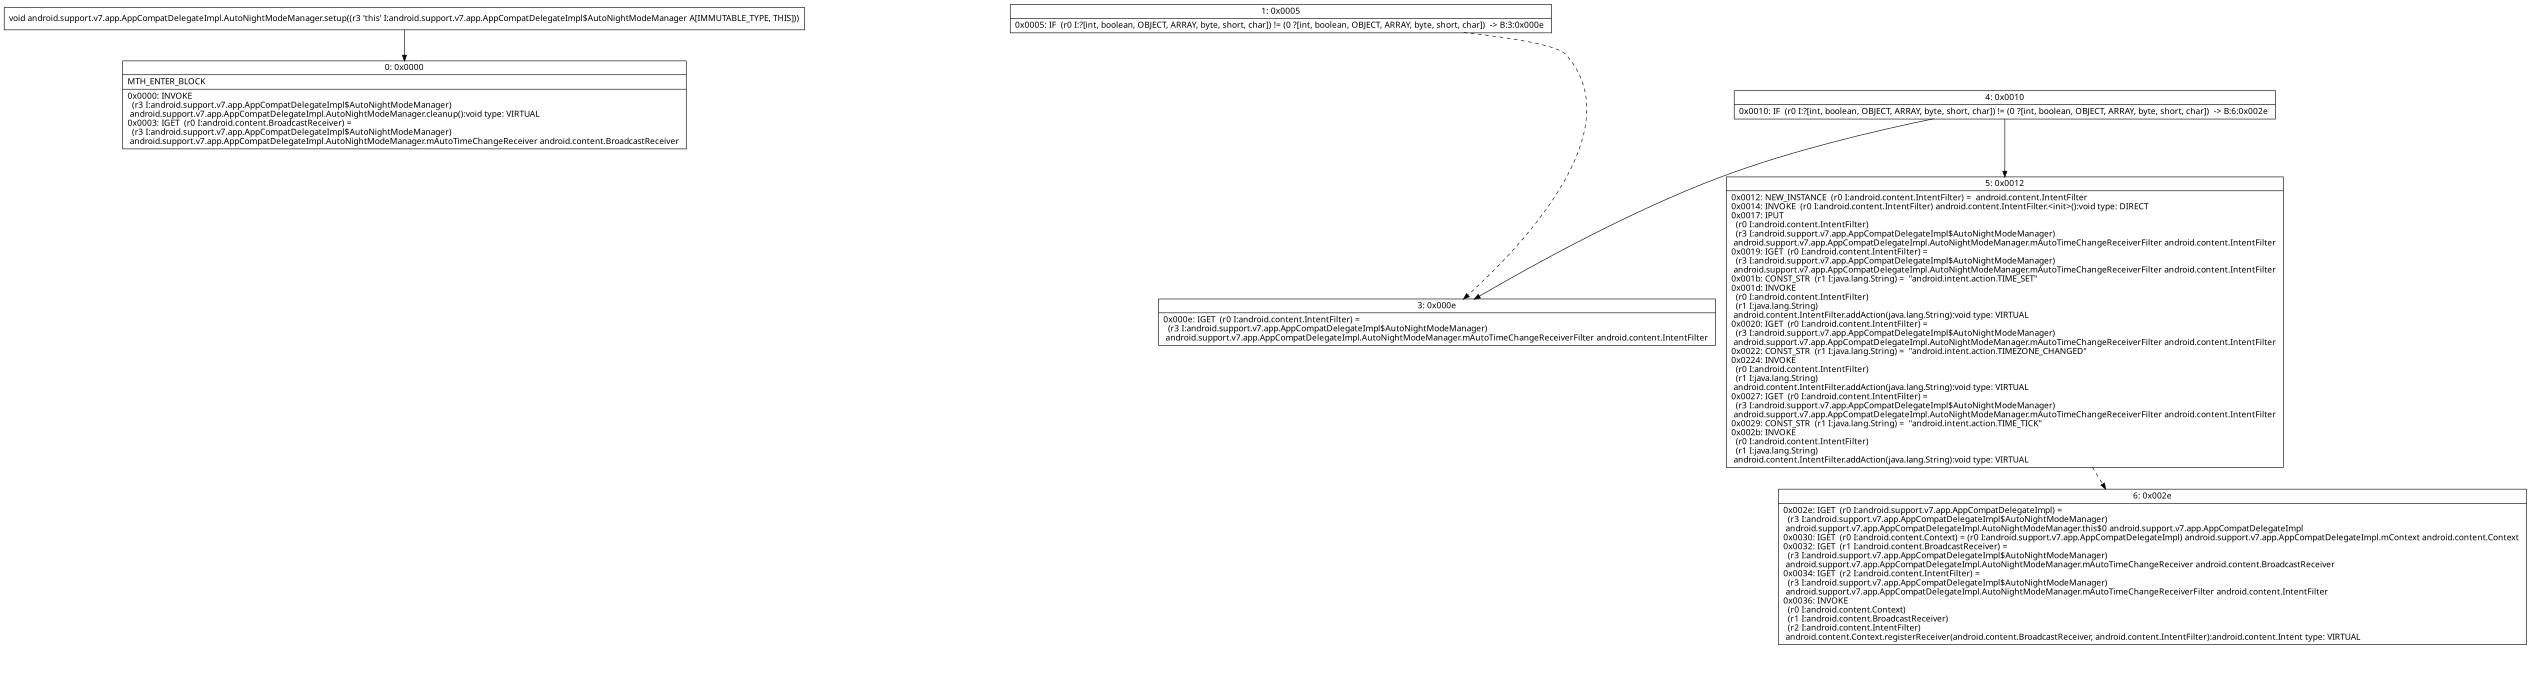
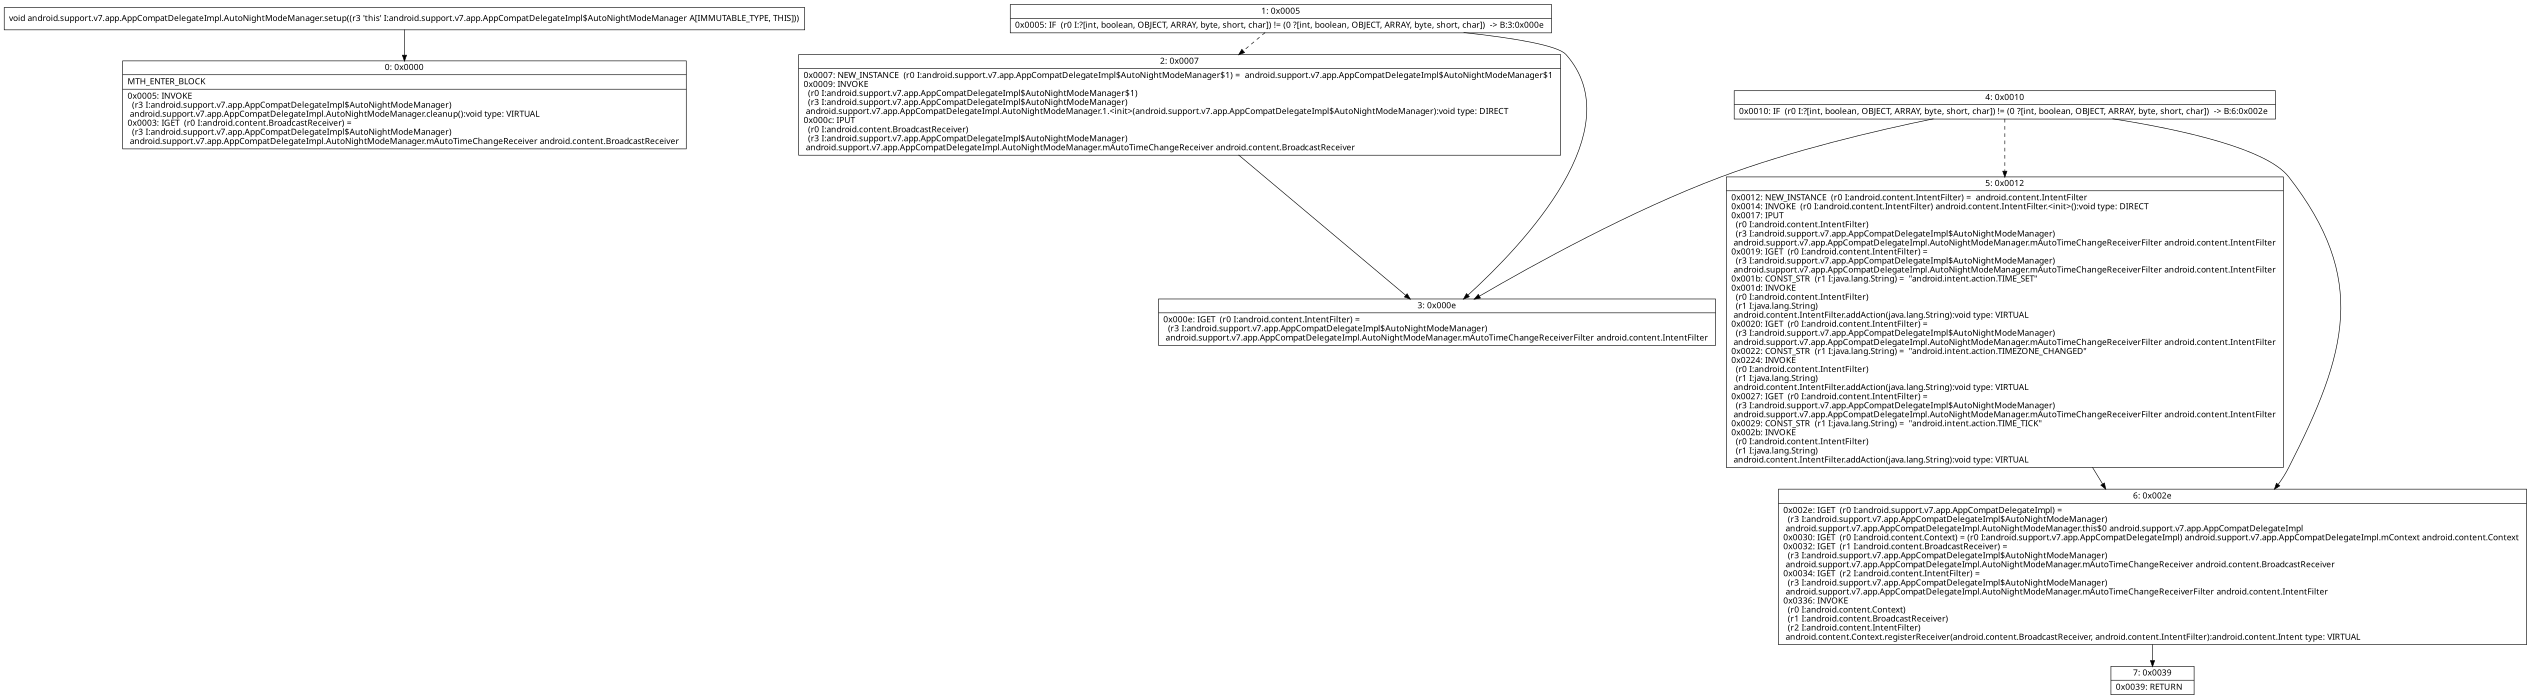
node "0: 0x0000": text "0x0000: INVOKE" -> "0x0005: INVOKE"
node "2: 0x0007": added
edge "1: 0x0005" -> "3: 0x000e": style dashed -> solid
edge "4: 0x0010" -> "5: 0x0012": style solid -> dashed
edge "4: 0x0010" -> "6: 0x002e": added
edge "5: 0x0012" -> "6: 0x002e": style dashed -> solid
node "6: 0x002e": text "0x0036: INVOKE" -> "0x0336: INVOKE"
node "7: 0x0039": added
